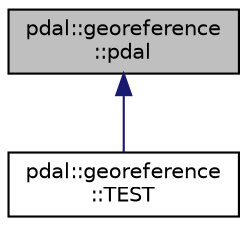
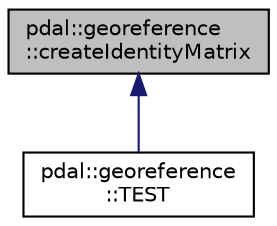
node "pdal::georeference ::pdal": label "pdal::georeference ::pdal" -> "pdal::georeference ::createIdentityMatrix"
